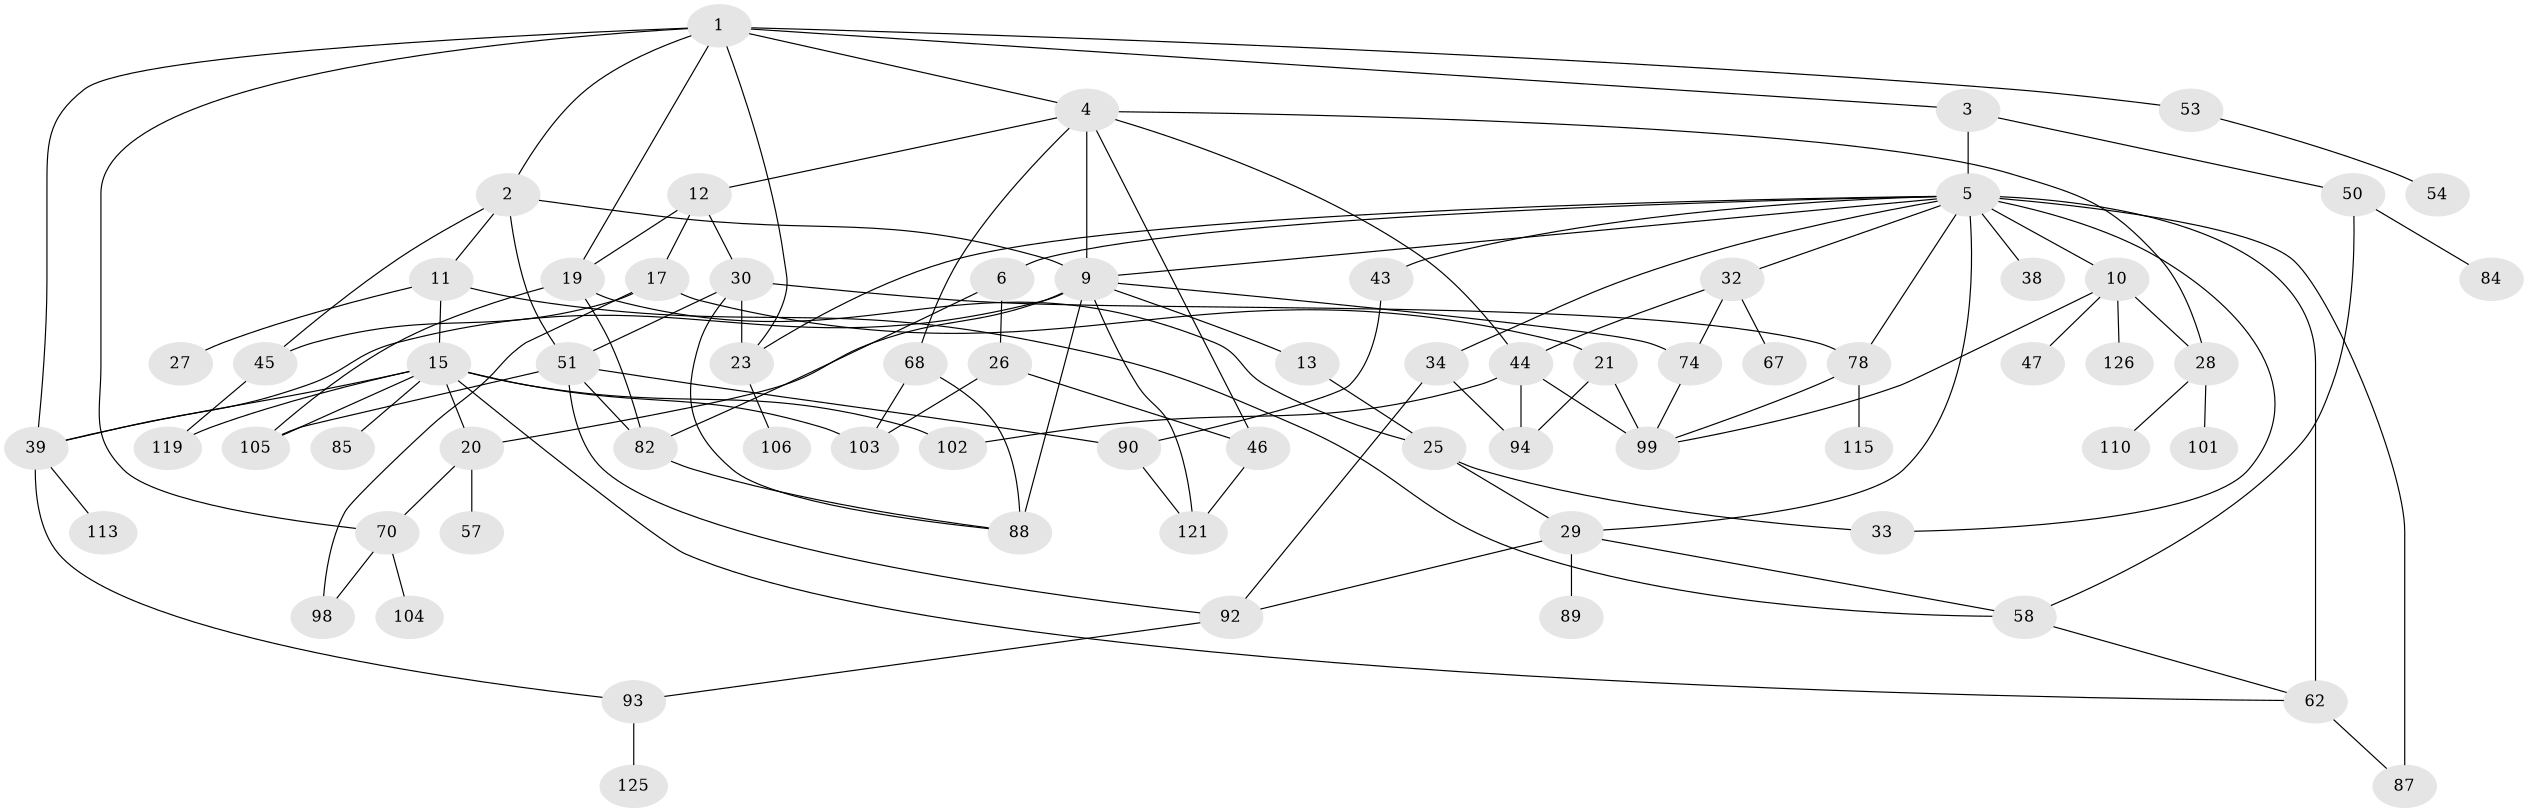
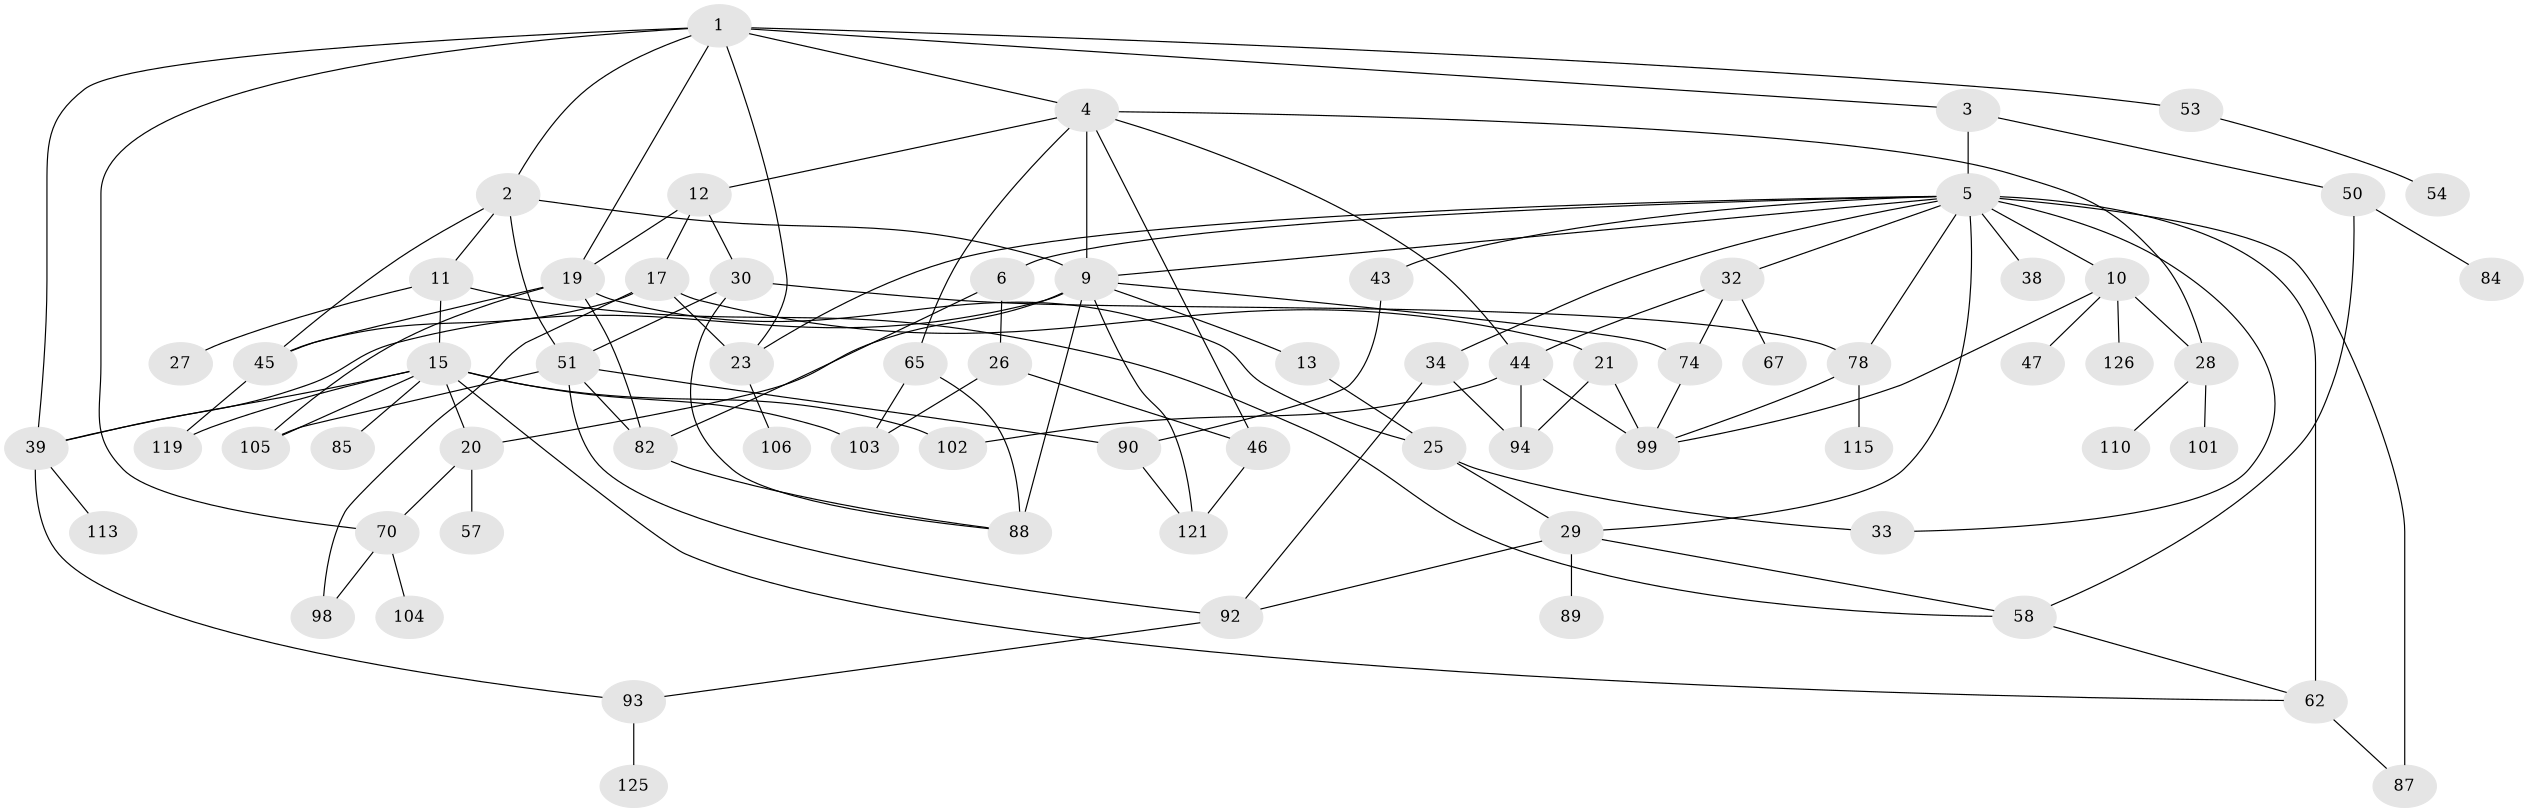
edge "19" -- "45": added
edge "30" -- "23": now "17" -- "23"
node "68": label "68" -> "65"
